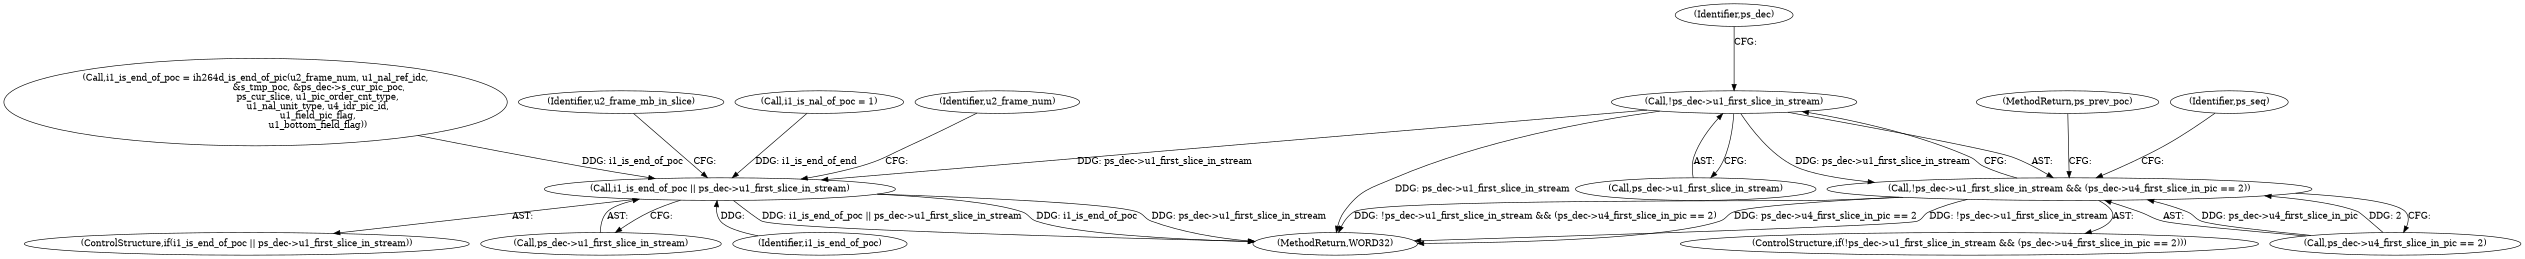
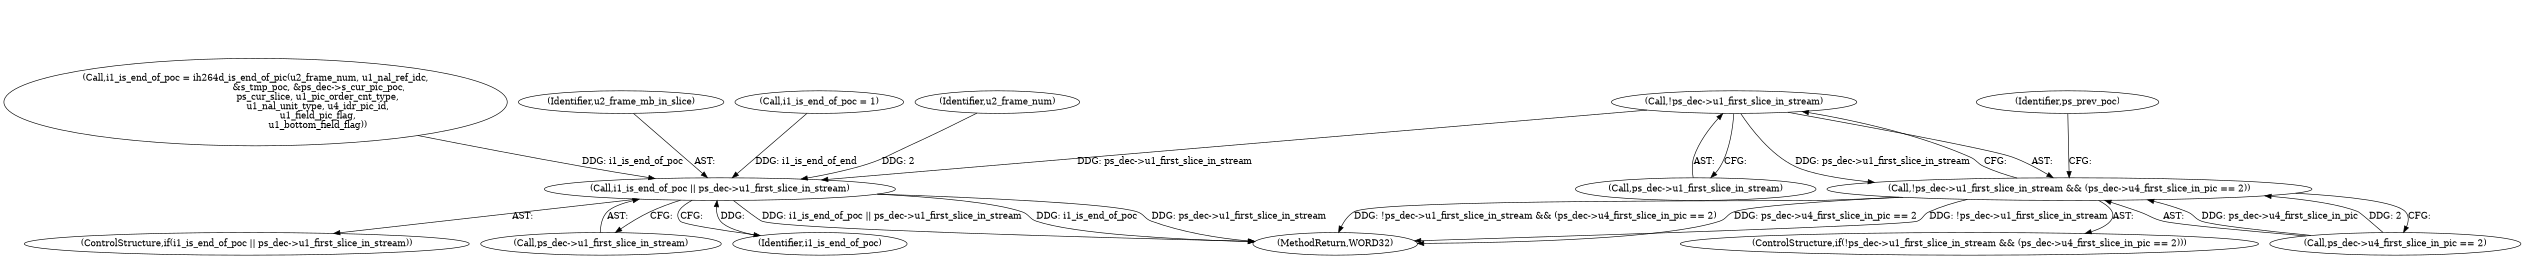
node "(Identifier,ps_dec)": removed
node "(Call,i1_is_nal_of_poc = 1)": label "(Call,i1_is_nal_of_poc = 1)" -> "(Call,i1_is_end_of_poc = 1)"
node "(MethodReturn,ps_prev_poc)": label "(MethodReturn,ps_prev_poc)" -> "(Identifier,ps_prev_poc)"
node "(Identifier,ps_seq)": removed
edge "(Call,!ps_dec->u1_first_slice_in_stream)" -> "(MethodReturn,WORD32)": removed, label "DDG: ps_dec->u1_first_slice_in_stream"
edge "(Identifier,u2_frame_mb_in_slice)" -> "(Call,i1_is_end_of_poc || ps_dec->u1_first_slice_in_stream)": label "CFG: " -> "AST: "
edge "(Identifier,u2_frame_num)" -> "(Call,i1_is_end_of_poc || ps_dec->u1_first_slice_in_stream)": label "CFG: " -> "DDG: 2"
edge "(Call,i1_is_end_of_poc || ps_dec->u1_first_slice_in_stream)" -> "(Identifier,i1_is_end_of_poc)": added, label "CFG:"
